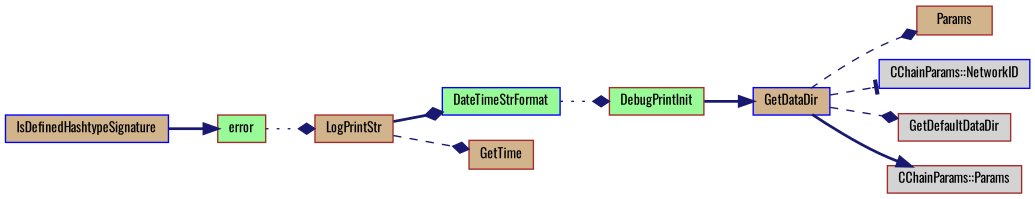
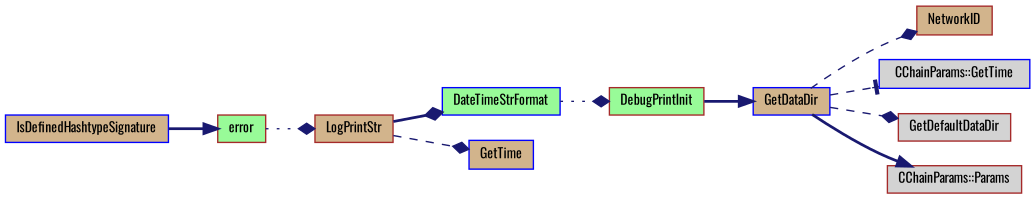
node "Params": label "Params" -> "NetworkID"
node "CChainParams::NetworkID": label "CChainParams::NetworkID" -> "CChainParams::GetTime"
node "GetTime": color brown -> blue
